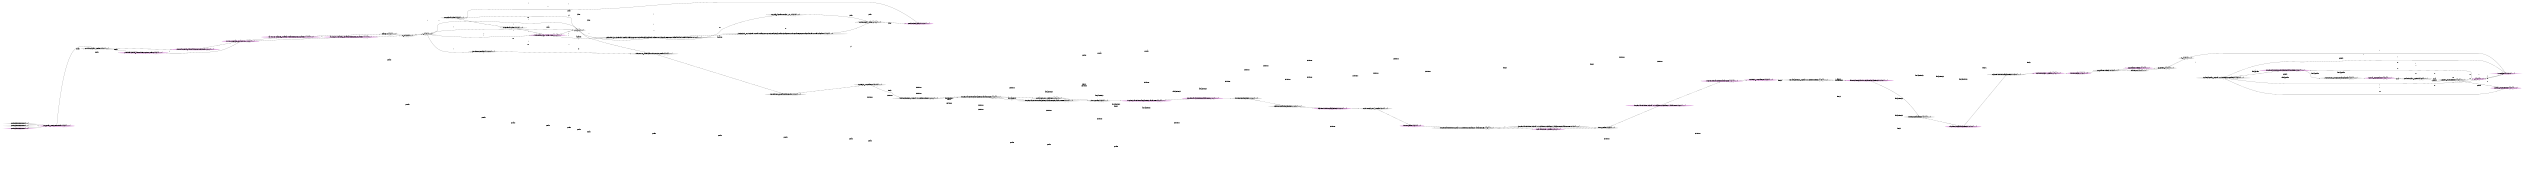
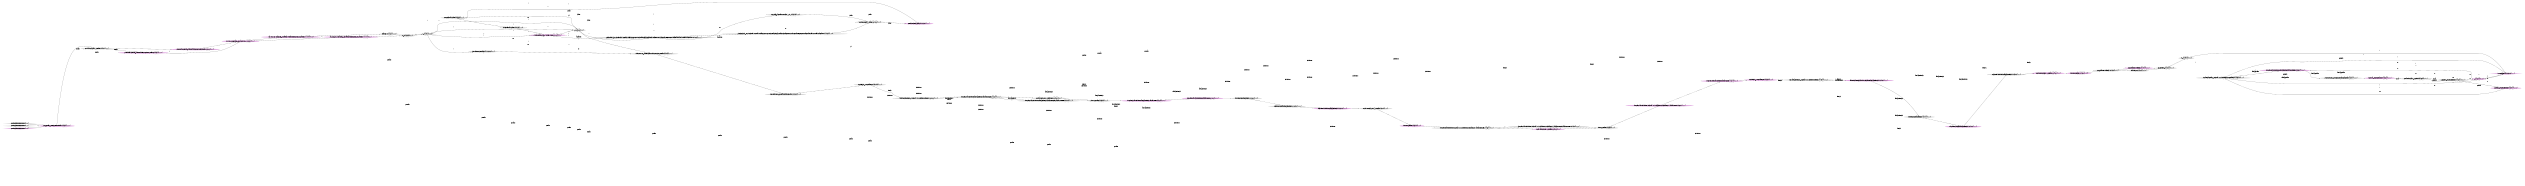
edge "i++@@@10@@@['1', '1', '1']" -> "currentJobNames.add(i,jobName)@@@17@@@['1', '1', '0']": label "jobName" -> "true"
